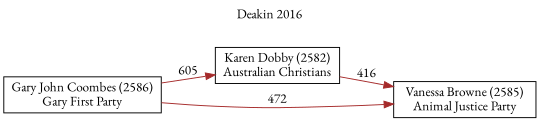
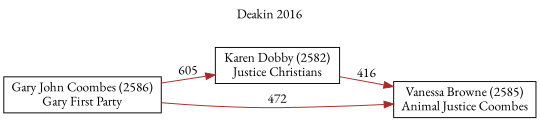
node "Karen Dobby (2582) Australian Christians": label "Karen Dobby (2582) Australian Christians" -> "Karen Dobby (2582) Justice Christians"
node "Vanessa Browne (2585) Animal Justice Party": label "Vanessa Browne (2585) Animal Justice Party" -> "Vanessa Browne (2585) Animal Justice Coombes"
